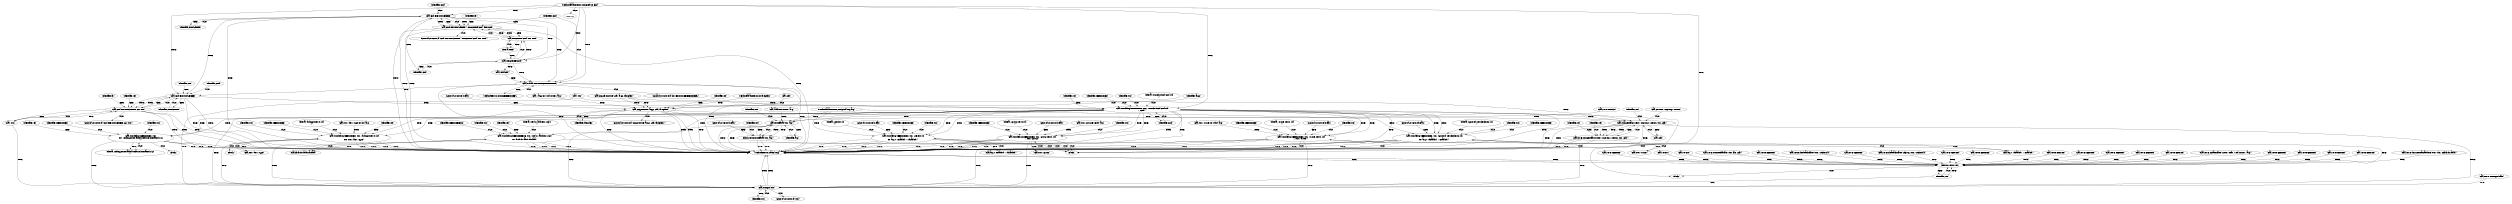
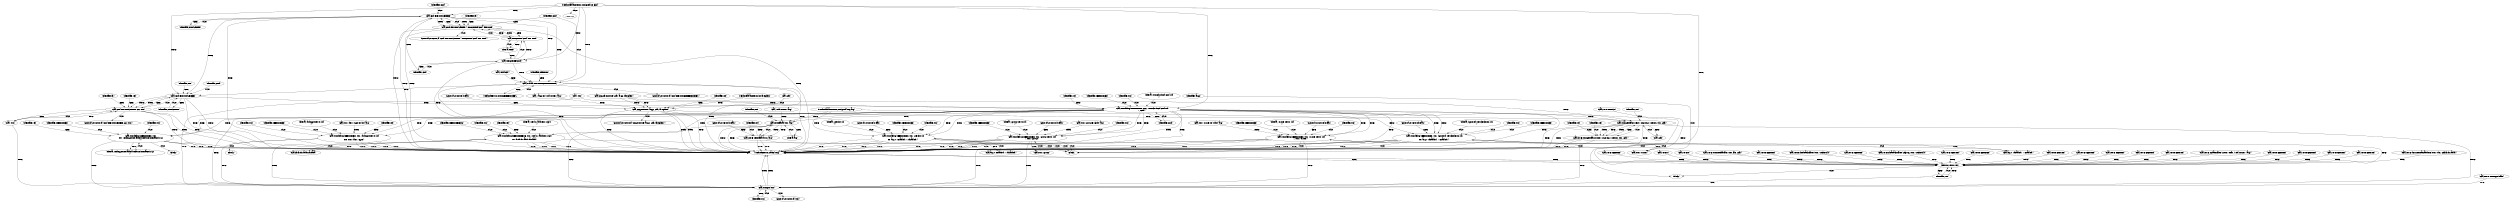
edge "(Call,_IOC_TYPE(cmd))" -> "(Call,rtnl_lock())": now "(Call,_IOC_TYPE(cmd))" -> "(MethodReturn,static long)"
node "(Identifier,IFF_TUN)": added
node "(ControlStructure,if (chr == TUNGETFEATURES))": label "(ControlStructure,if (chr == TUNGETFEATURES))" -> "(ControlStructure,if (cmd == TUNGETFEATURES))"
edge "(Identifier,argp)" -> "(Call,copy_to_user(argp, &ifr, ifreq_len))": now "(Identifier,argp)" -> "(Call,tun->owner)"
node "(Call,(address __user*)arg)": label "(Call,(address __user*)arg)" -> "(Call,(void __user*)arg)"
node "(Call,current->nsproxy->net_ns)": removed
edge "(Call,ret = -EBUSY)" -> "(Call,set_offload(tun, arg))": now "(Call,ret = -EBUSY)" -> "(Return,return ret;)"
node "(Identifier,ifreq_len)": removed
node "(Block,ret = set_offload(tun, arg))": label "(Block,ret = set_offload(tun, arg))" -> "(Call,ret = set_offload(tun, arg))"
node "(Identifier,arg)": label "(Identifier,arg)" -> "(Literal,arg)"
node "(Call,tun->dev->type)": removed
